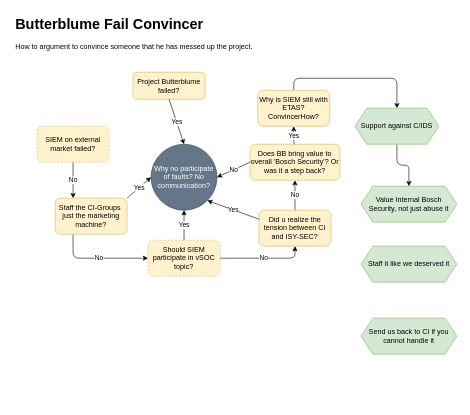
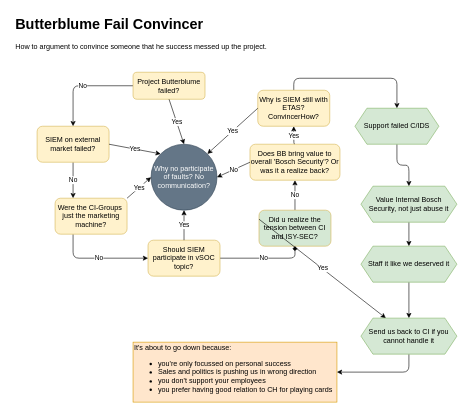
node "Butterblume Fail ConvincerHow to argument to convince someone that he has messed up the project.": label "Butterblume Fail ConvincerHow to argument to convince someone that he has messed up the project." -> "Butterblume Fail ConvincerHow to argument to convince someone that he success messed up the project."
edge "Project Butterblume failed?" -> "SIEM on external market failed?": added, label "No"
node "Support against C/IDS": label "Support against C/IDS" -> "Support failed C/IDS"
edge "Why is SIEM still with ETAS? ConvincerHow?" -> "Why no participate of faults? No communication?": added, label "Yes"
node "SIEM on external market failed?": style dashed -> solid
edge "SIEM on external market failed?" -> "Why no participate of faults? No communication?": added, label "Yes"
node "Does BB bring value to overall 'Bosch Security'? Or was it a step back?": label "Does BB bring value to overall 'Bosch Security'? Or was it a step back?" -> "Does BB bring value to overall 'Bosch Security'? Or was it a realize back?"
edge "Did u realize the tension between CI and ISY-SEC?" -> "Why no participate of faults? No communication?": now "Did u realize the tension between CI and ISY-SEC?" -> "Send us back to CI if you cannot handle it"
node "Staff the CI-Groups just the marketing machine?": label "Staff the CI-Groups just the marketing machine?" -> "Were the CI-Groups just the marketing machine?"
node "Did u realize the tension between CI and ISY-SEC?": fillcolor #fff2cc -> #d5e8d4
edge "Value Internal Bosch Security, not just abuse it" -> "Staff it like we deserved it": added
edge "Should SIEM participate in vSOC topic?" -> "Did u realize the tension between CI and ISY-SEC?": arrowhead classic -> diamond
node "Should SIEM participate in vSOC topic?": style dashed -> solid
edge "Staff it like we deserved it" -> "Send us back to CI if you cannot handle it": added
edge "Send us back to CI if you cannot handle it" -> "It's about to go down because: you're only focussed on personal success Sales and politics is pushing us in wrong direction you don't support your employees you prefer having good relation to CH for playing cards": added
node "It's about to go down because: you're only focussed on personal success Sales and politics is pushing us in wrong direction you don't support your employees you prefer having good relation to CH for playing cards": added
